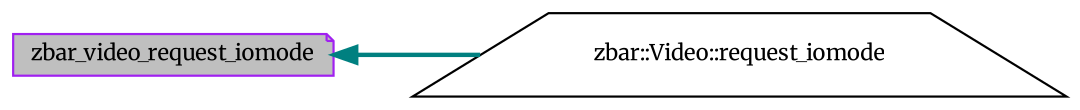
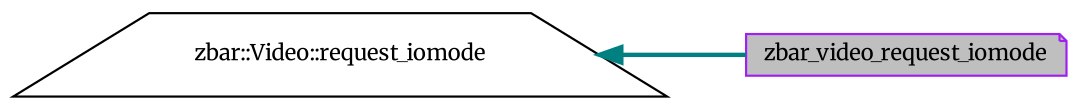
edge "zbar::Video::request_iomode" -> "zbar_video_request_iomode": reversed
